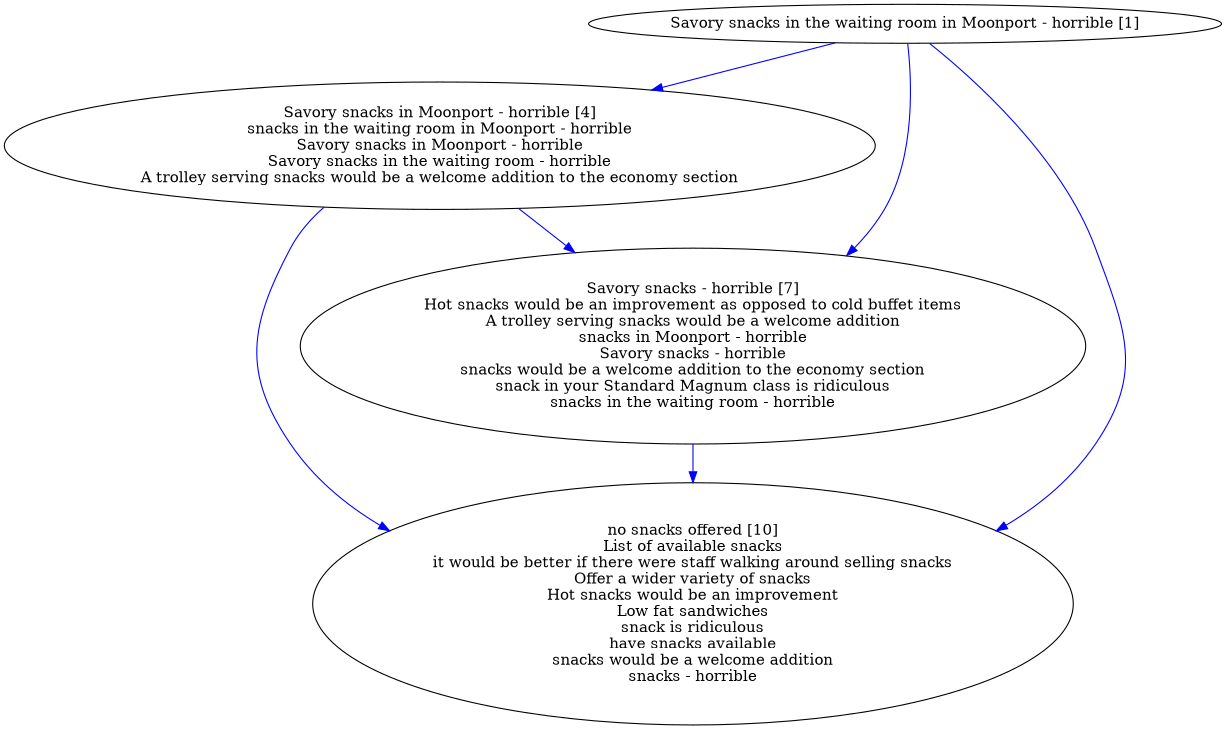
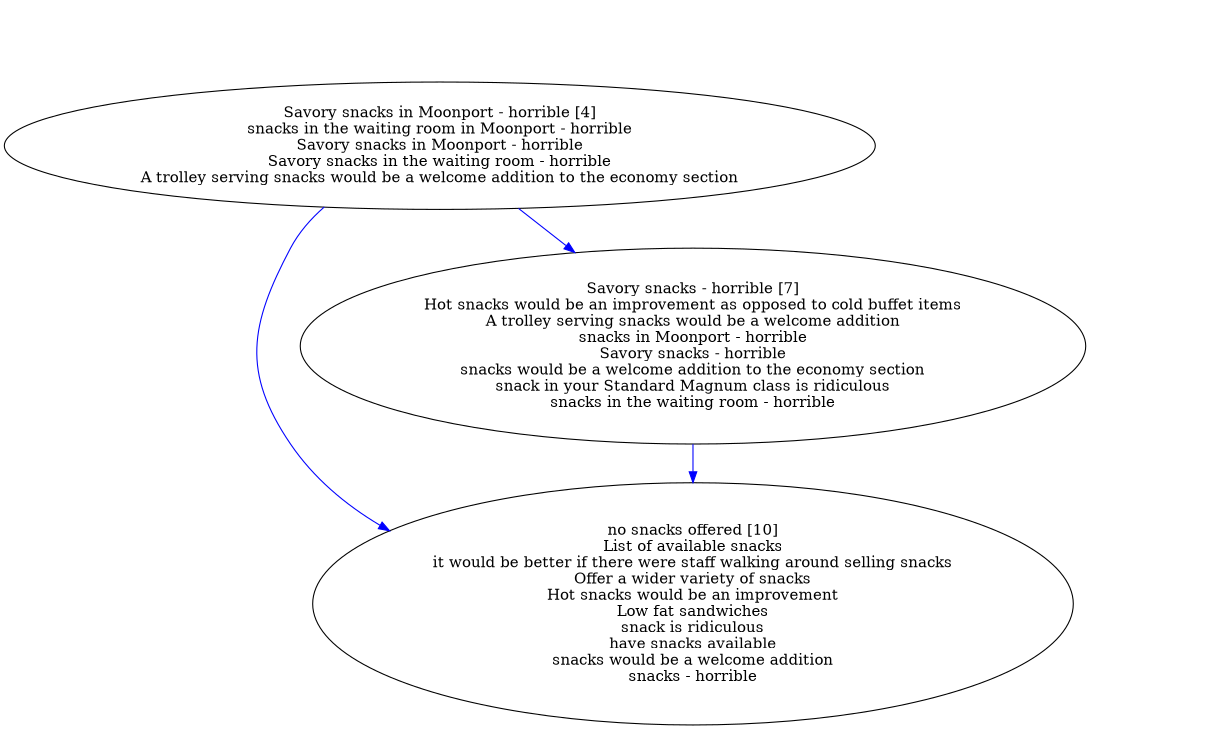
node "Savory snacks in the waiting room in Moonport - horrible [1]": removed
